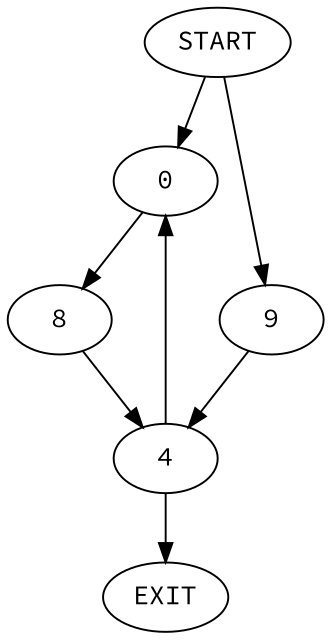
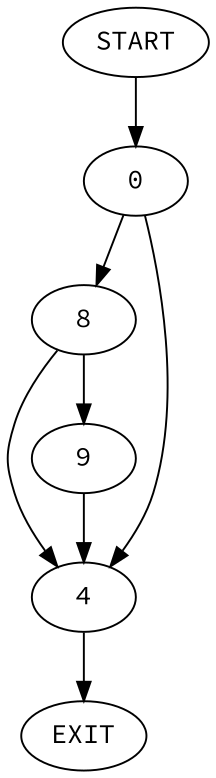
edge "START" -> "9": now "8" -> "9"
edge "4" -> "0": reversed
